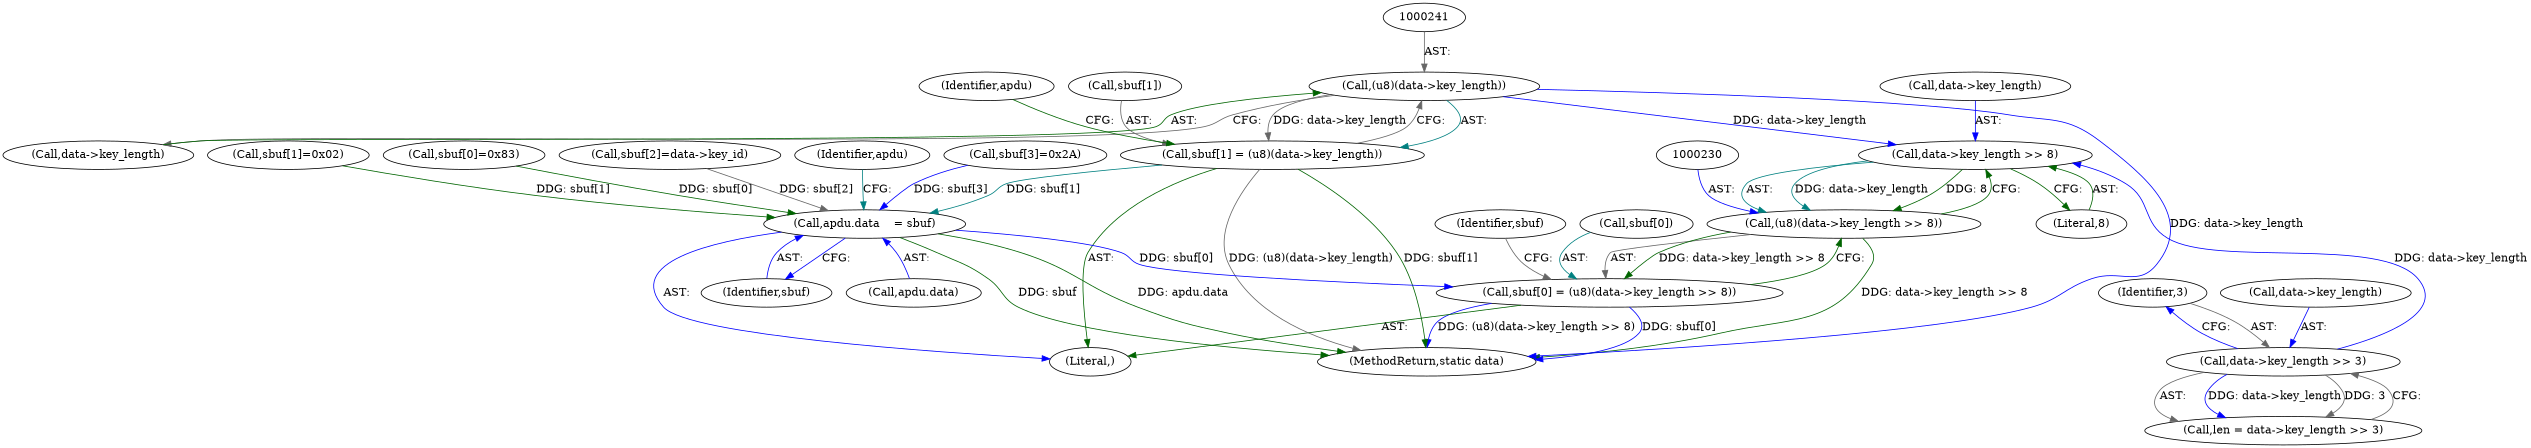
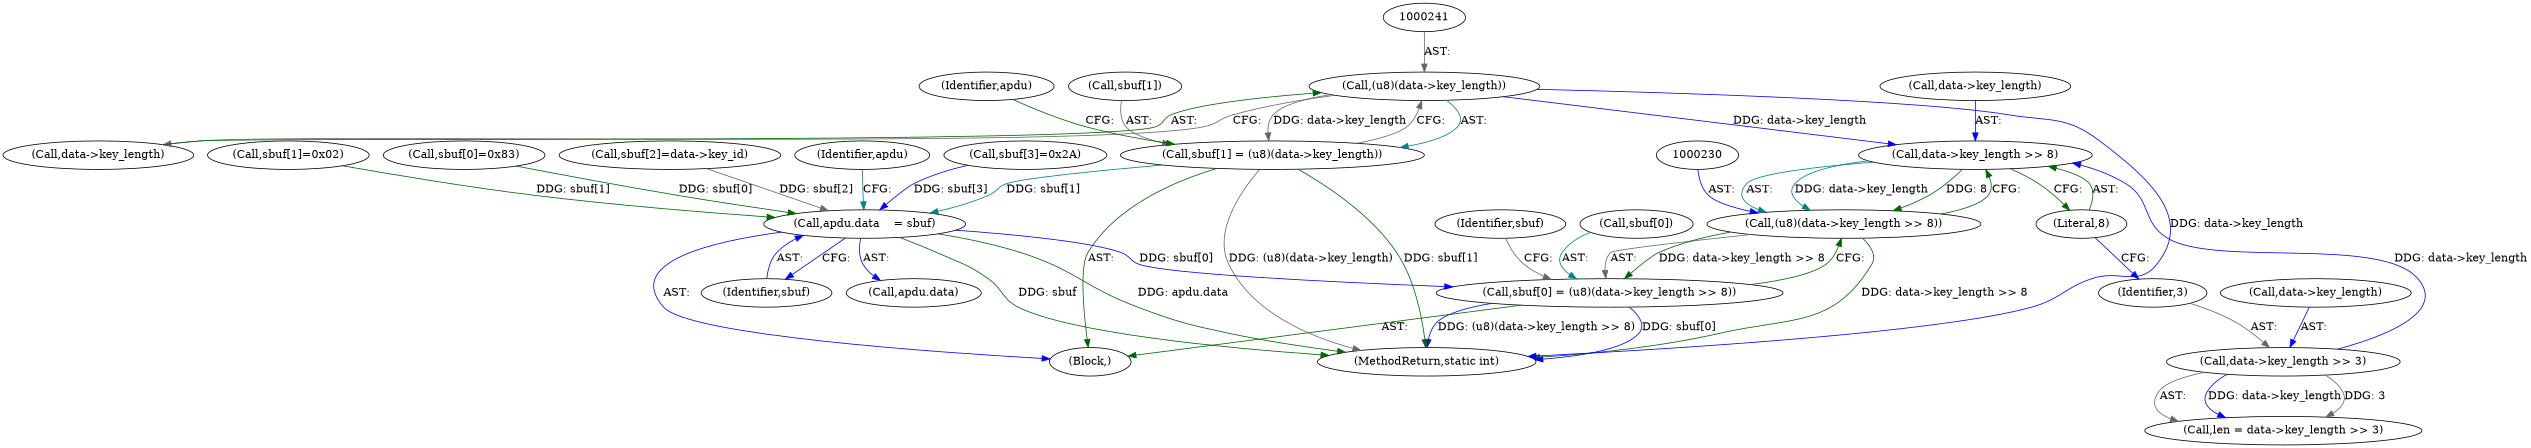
edge "(Call,apdu.data)" -> "(Call,apdu.data    = sbuf)": reversed
edge "(Call,data->key_length >> 3)" -> "(Identifier,3)": now "(Literal,8)" -> "(Identifier,3)"
node "(Literal,)": label "(Literal,)" -> "(Block,)"
node "(MethodReturn,static data)": label "(MethodReturn,static data)" -> "(MethodReturn,static int)"
edge "(Call,len = data->key_length >> 3)" -> "(Call,data->key_length >> 3)": removed, label "CFG:"
